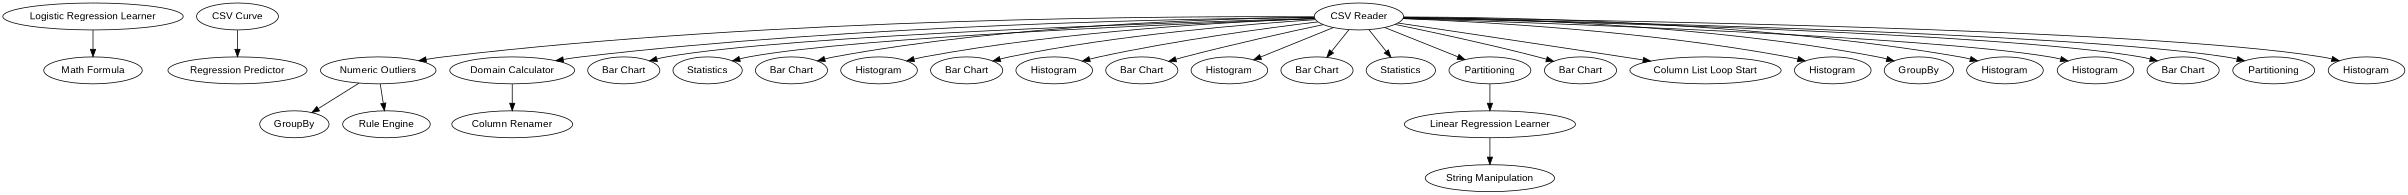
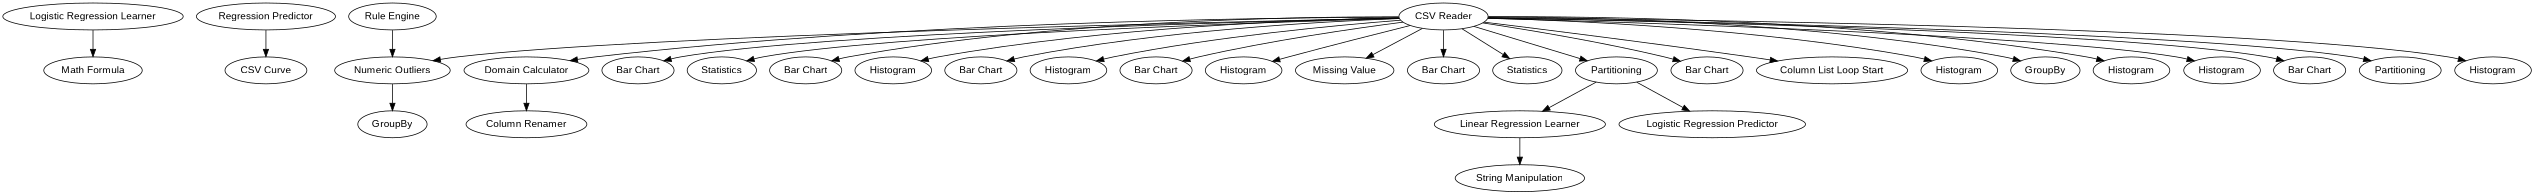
edge "CSV Curve" -> "Regression Predictor": reversed
node "Missing Value": added
edge "Numeric Outliers" -> "Rule Engine": reversed
node "Logistic Regression Predictor": added
